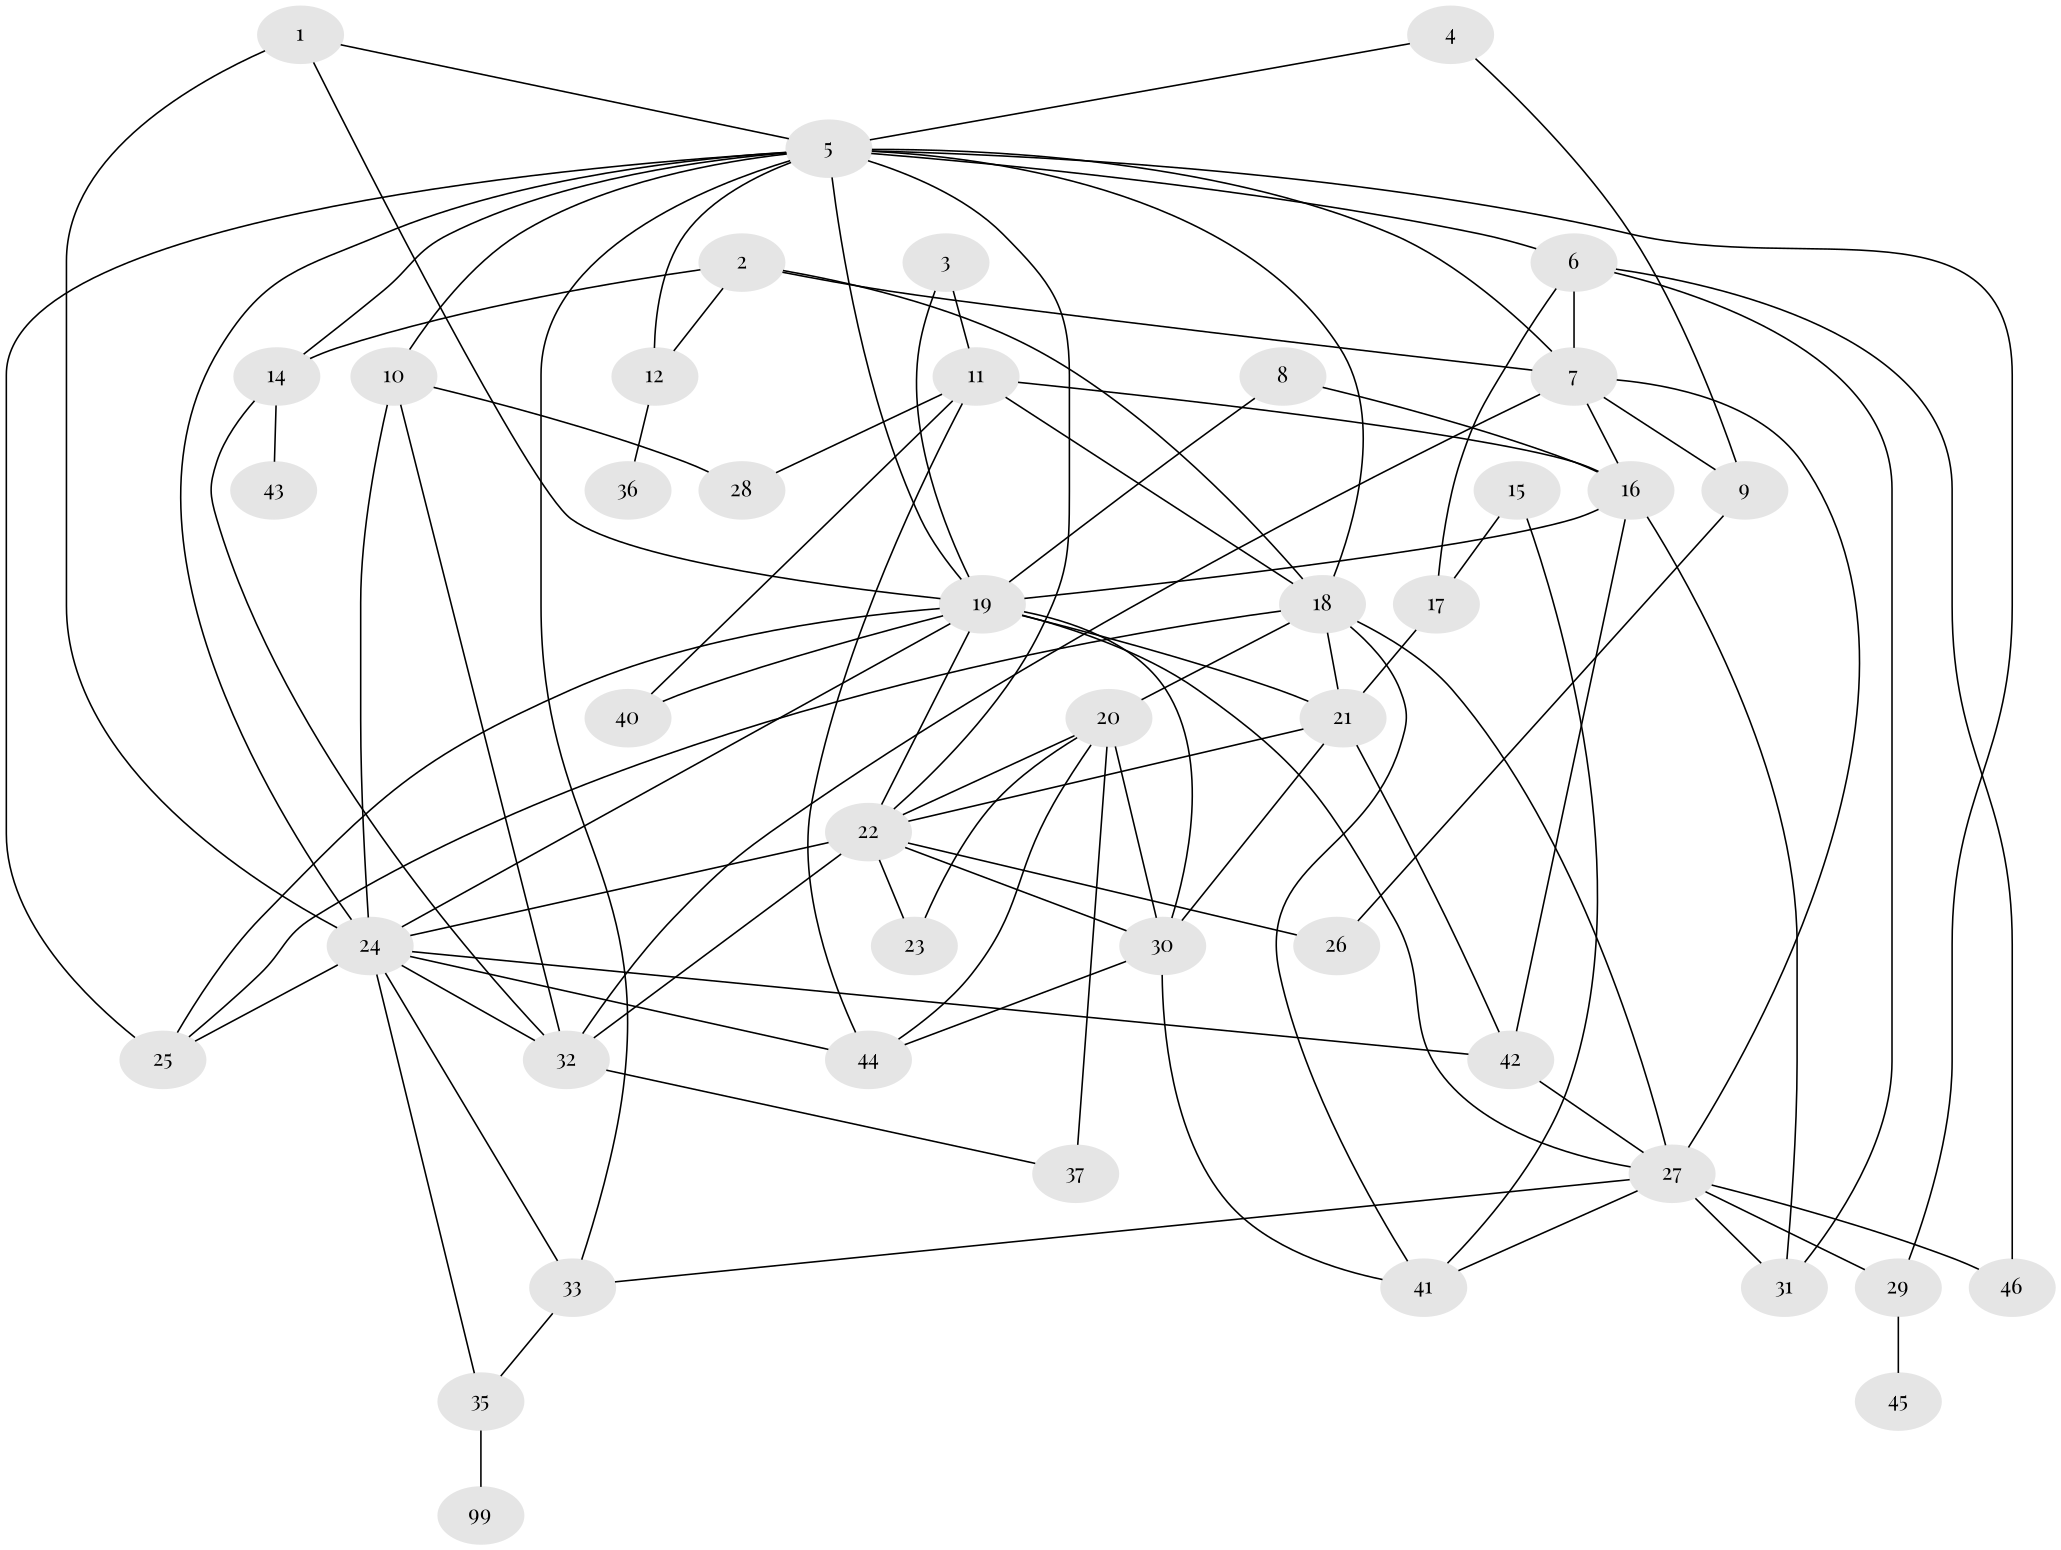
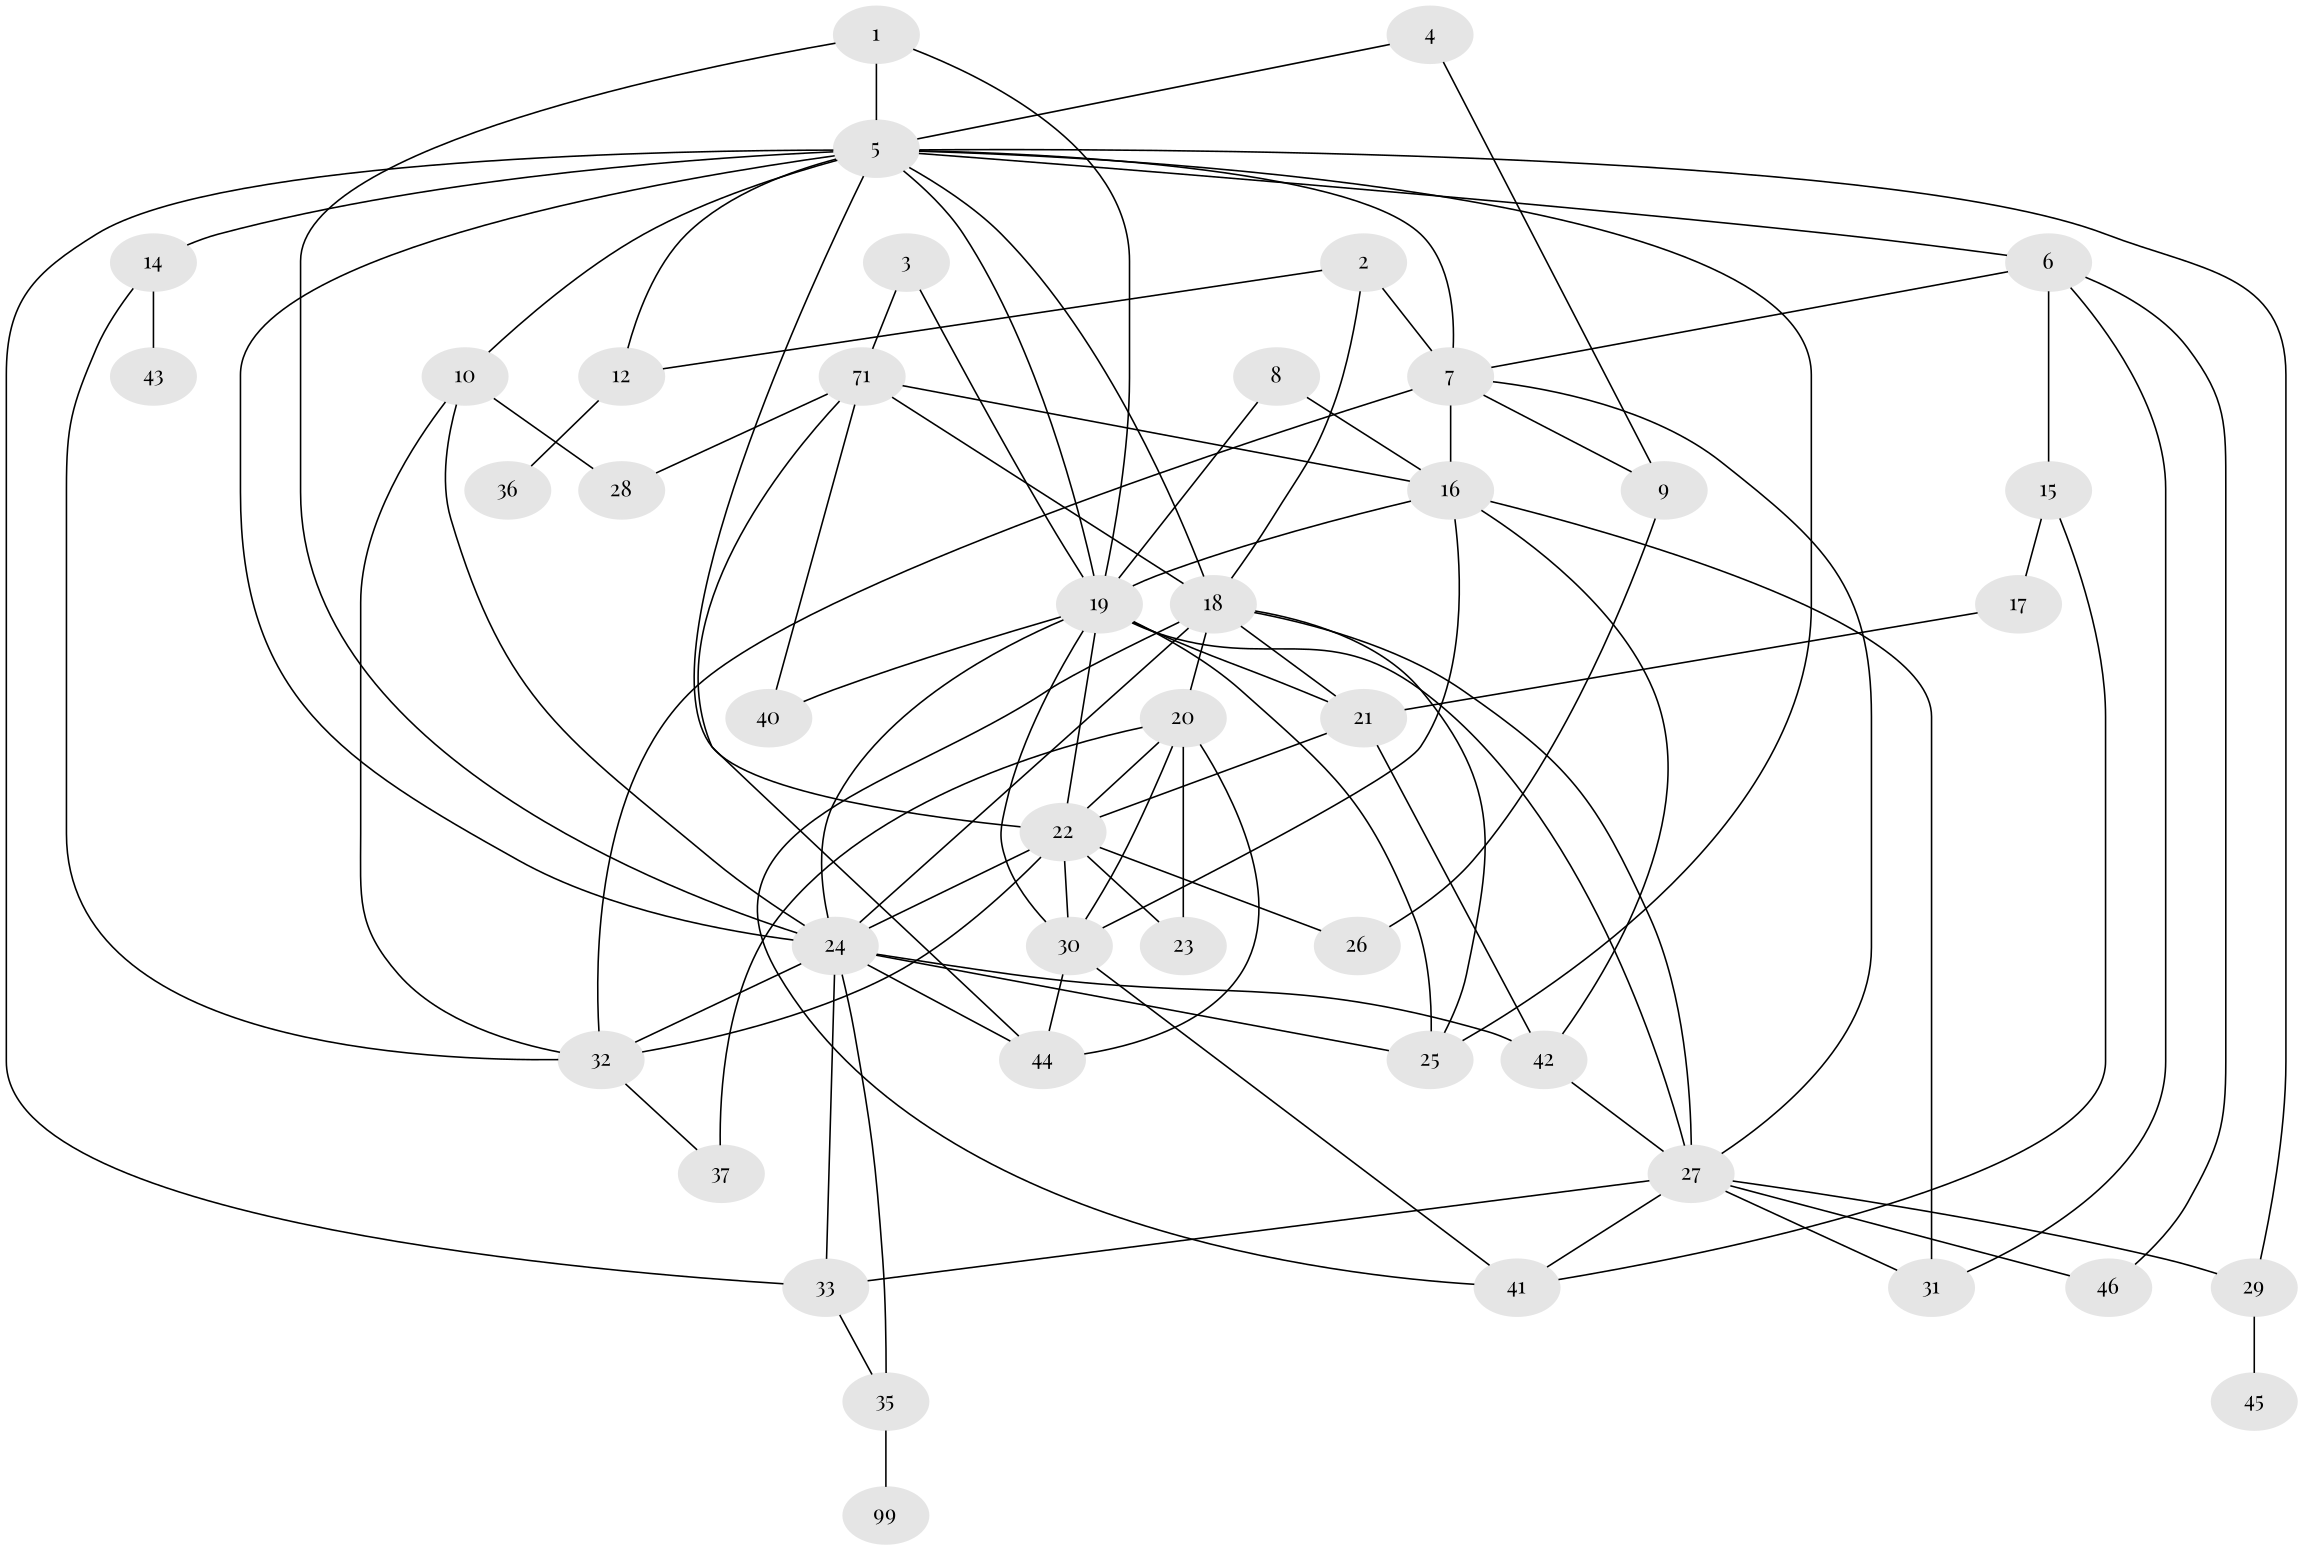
edge "2" -- "14": removed
node "11": label "11" -> "71"
edge "6" -- "17": now "6" -- "15"
edge "18" -- "24": added
edge "21" -- "30": now "16" -- "30"
